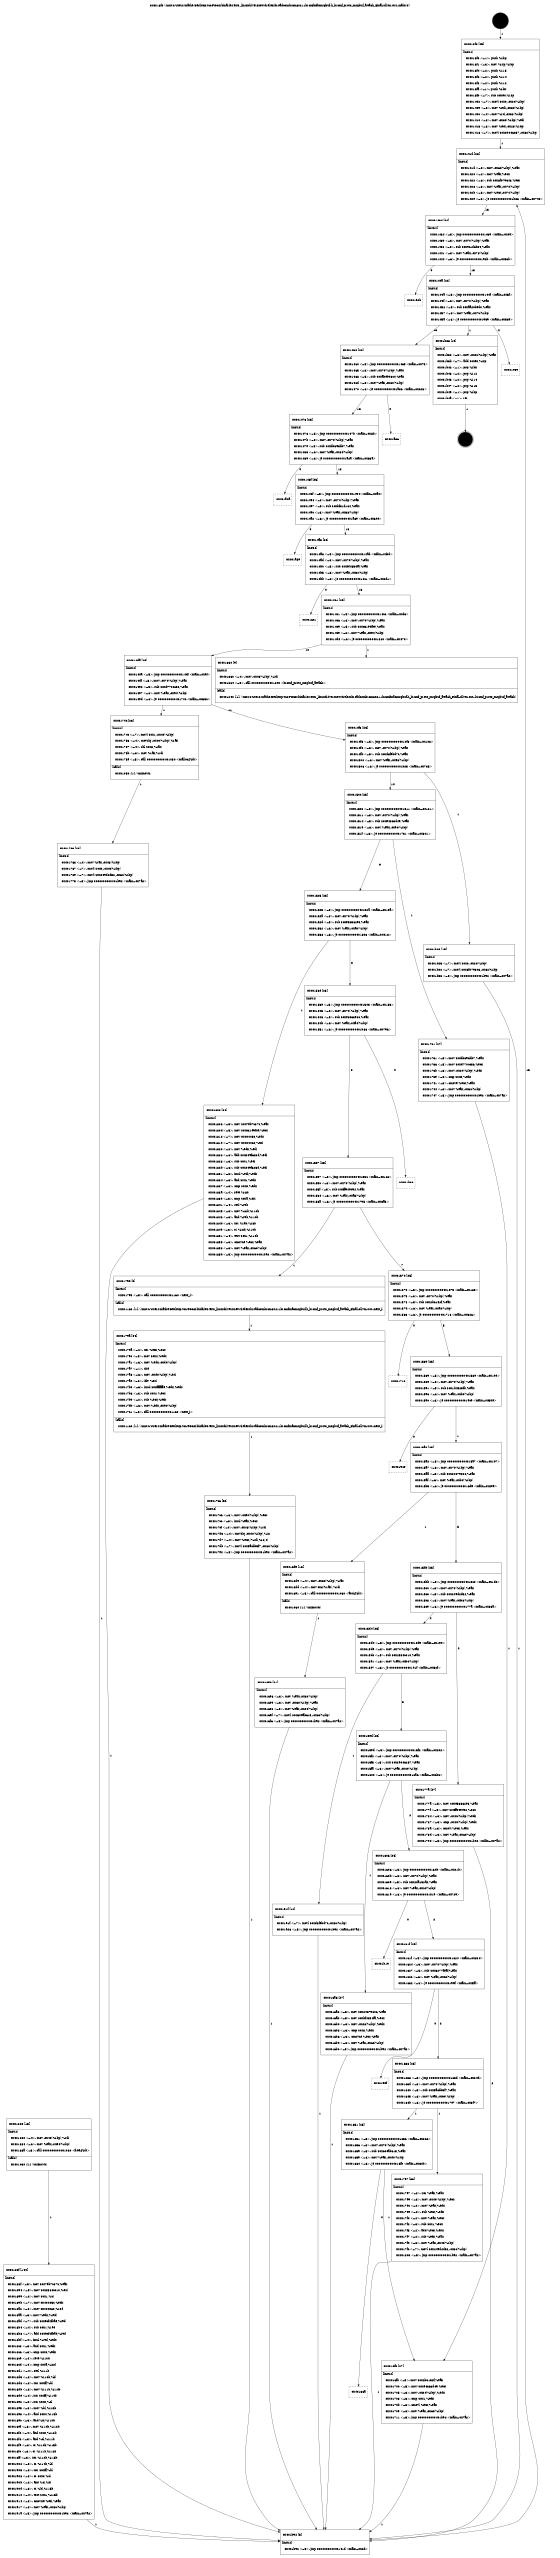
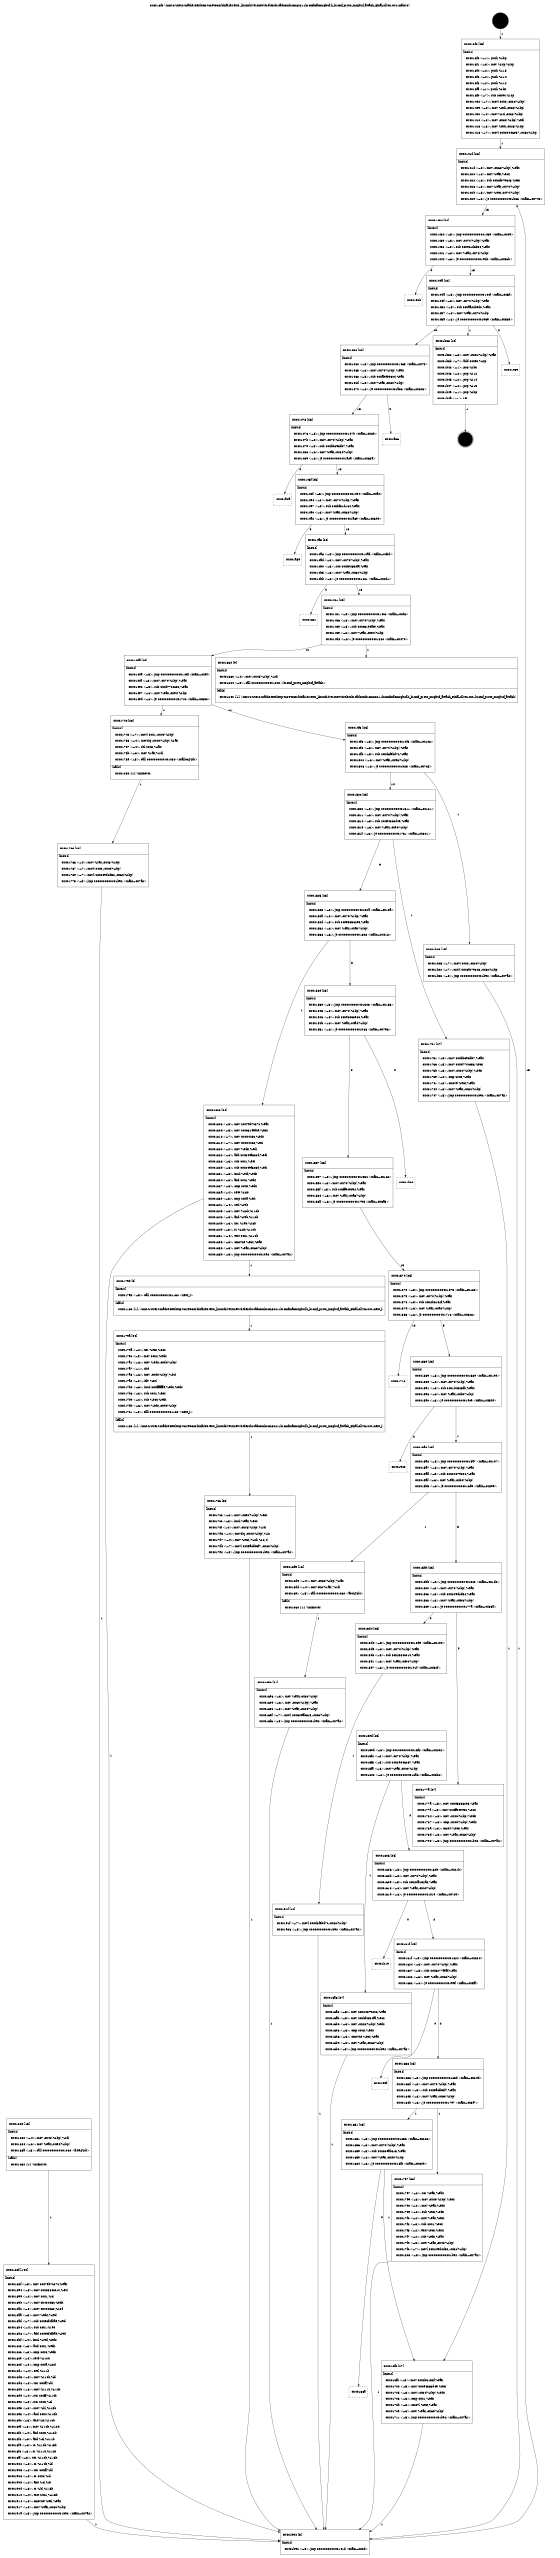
edge "0x401557 [25]" -> "0x401795 [5]": now "0x401808 [88]" -> "0x401795 [5]"
edge "0x401557 [25]" -> "0x401570 [25]": label " 7" -> " 13"
edge "0x401570 [25]" -> "0x401716": label " 0" -> " 12"
edge "0x4015d4 [25]" -> "0x4015ed [25]": removed, label "3"
edge "0x40177a [27]" -> "0x401b92 [5]": removed, label "2"
